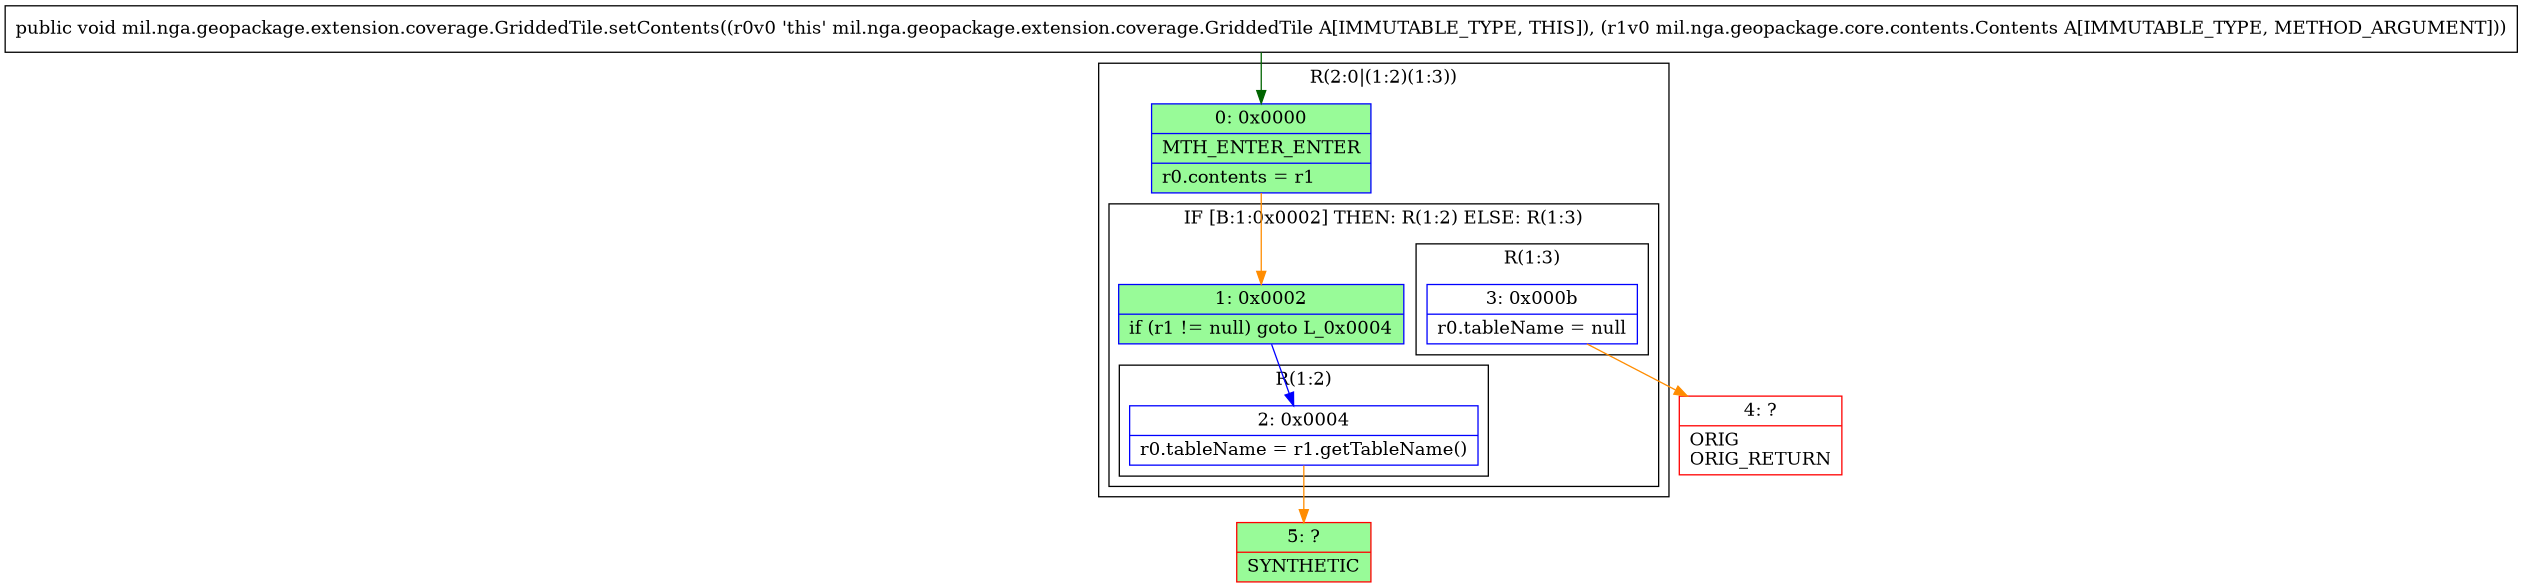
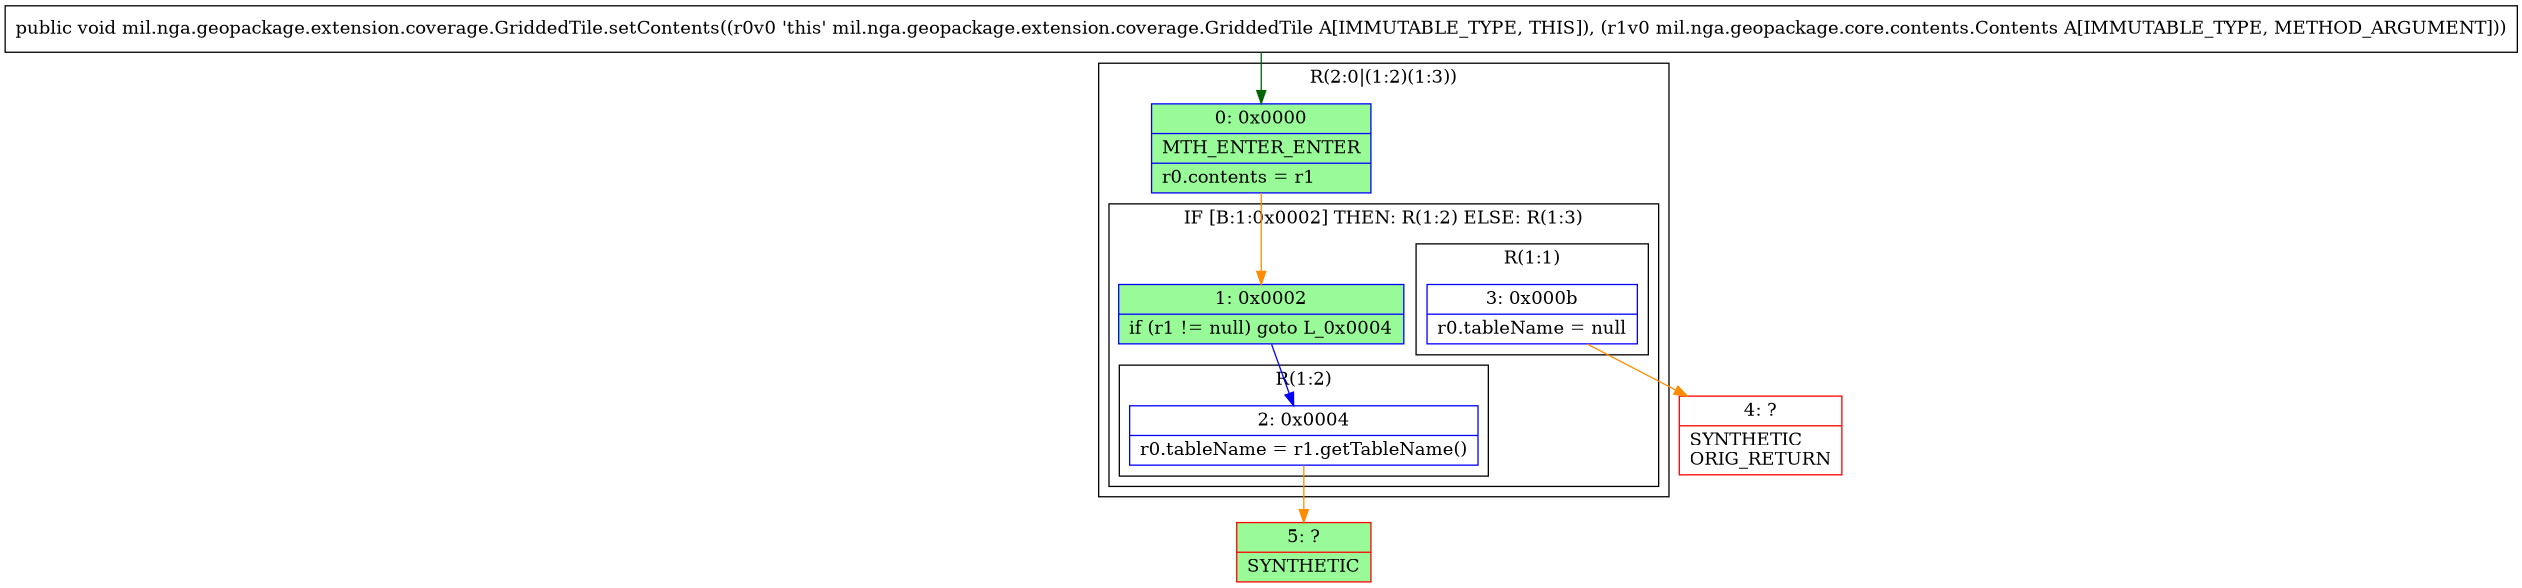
cluster "R(1:3)": label "R(1:3)" -> "R(1:1)"
node "4: ?": text "ORIG" -> "SYNTHETIC"
